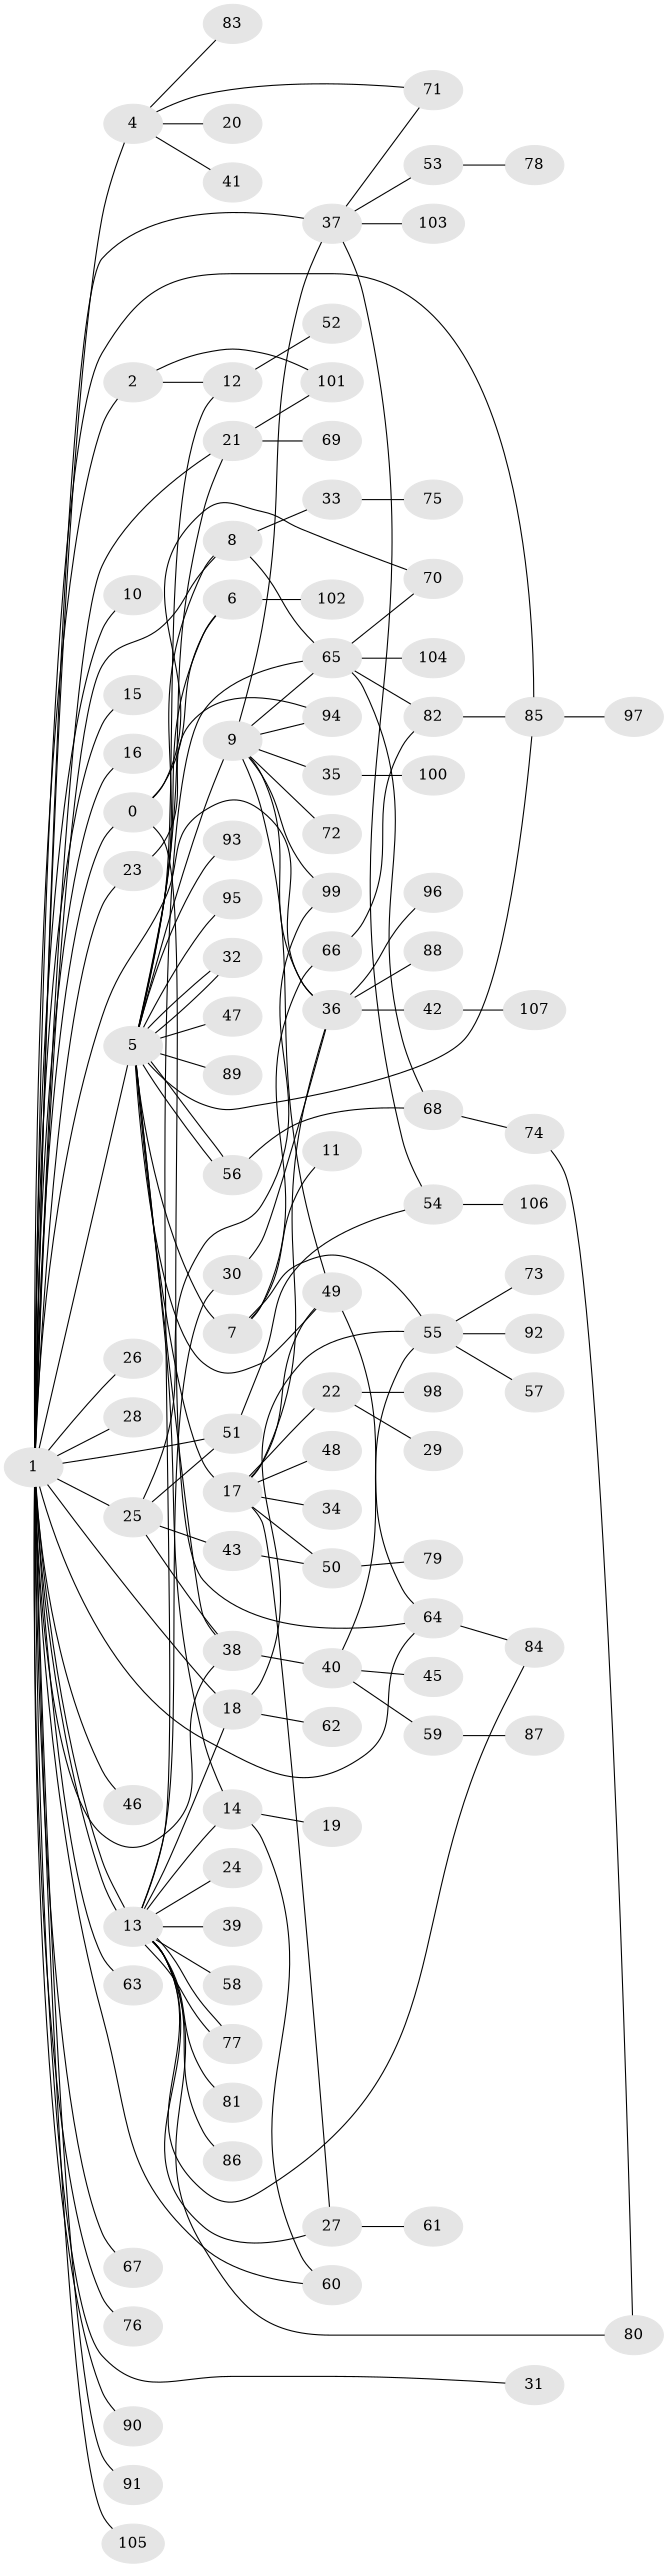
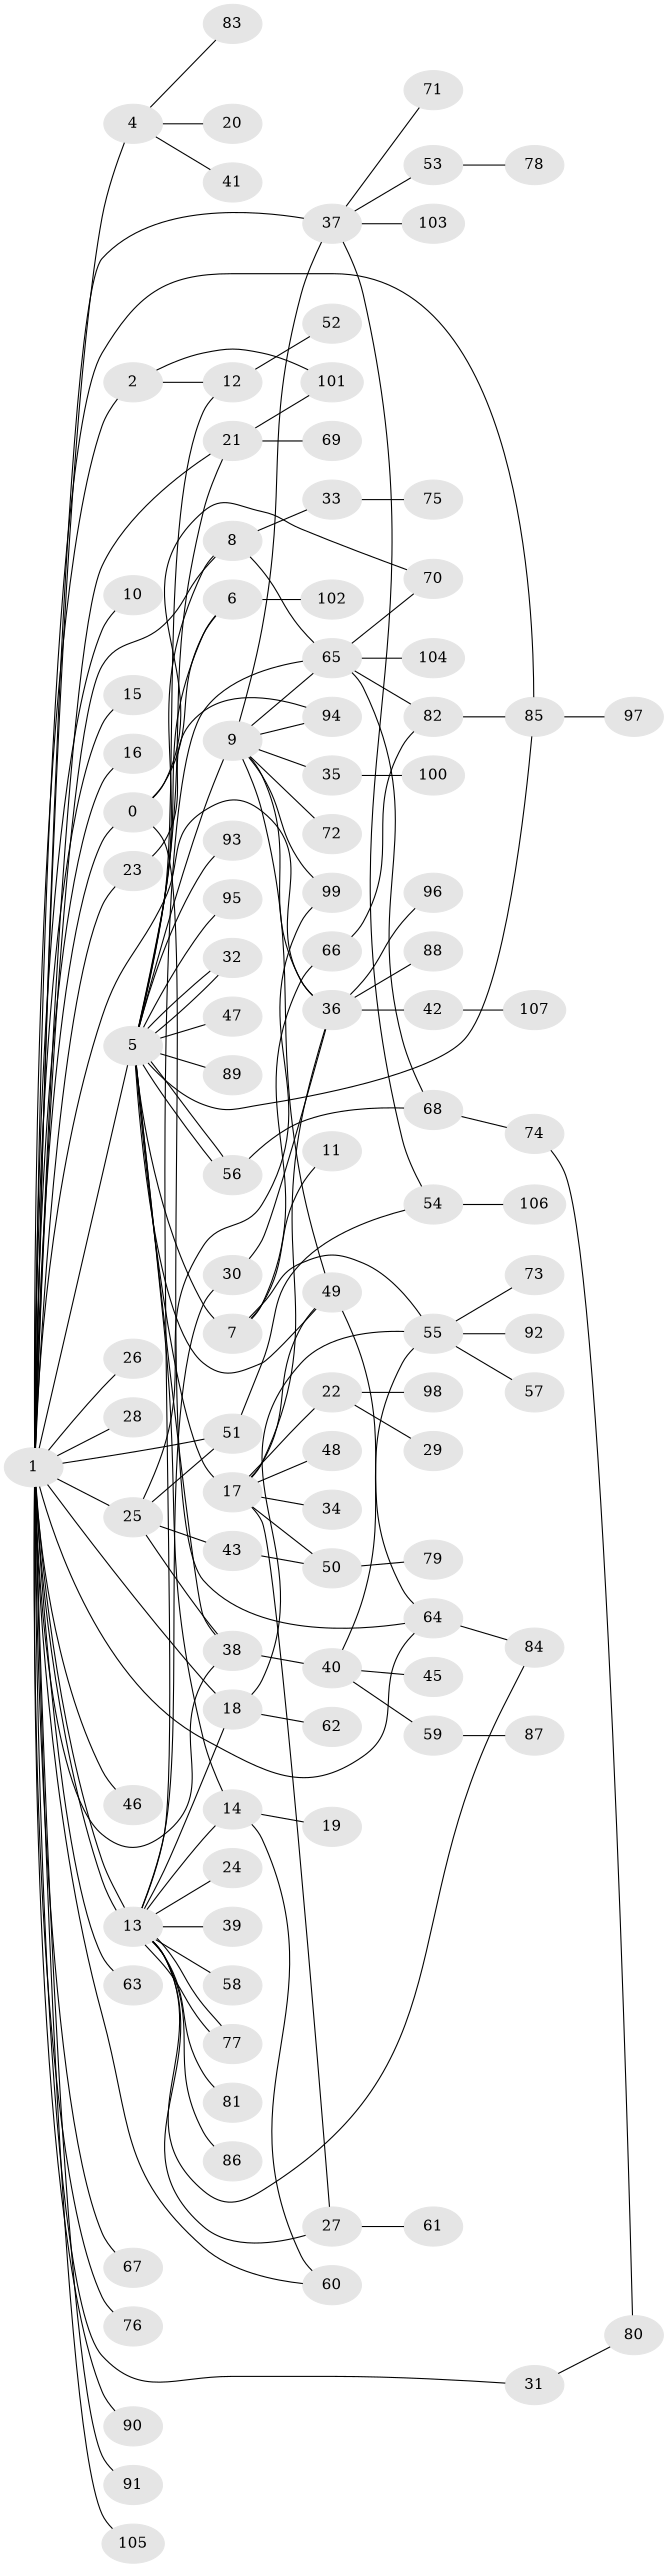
edge "71" -- "4": removed
edge "13" -- "80": now "31" -- "80"
